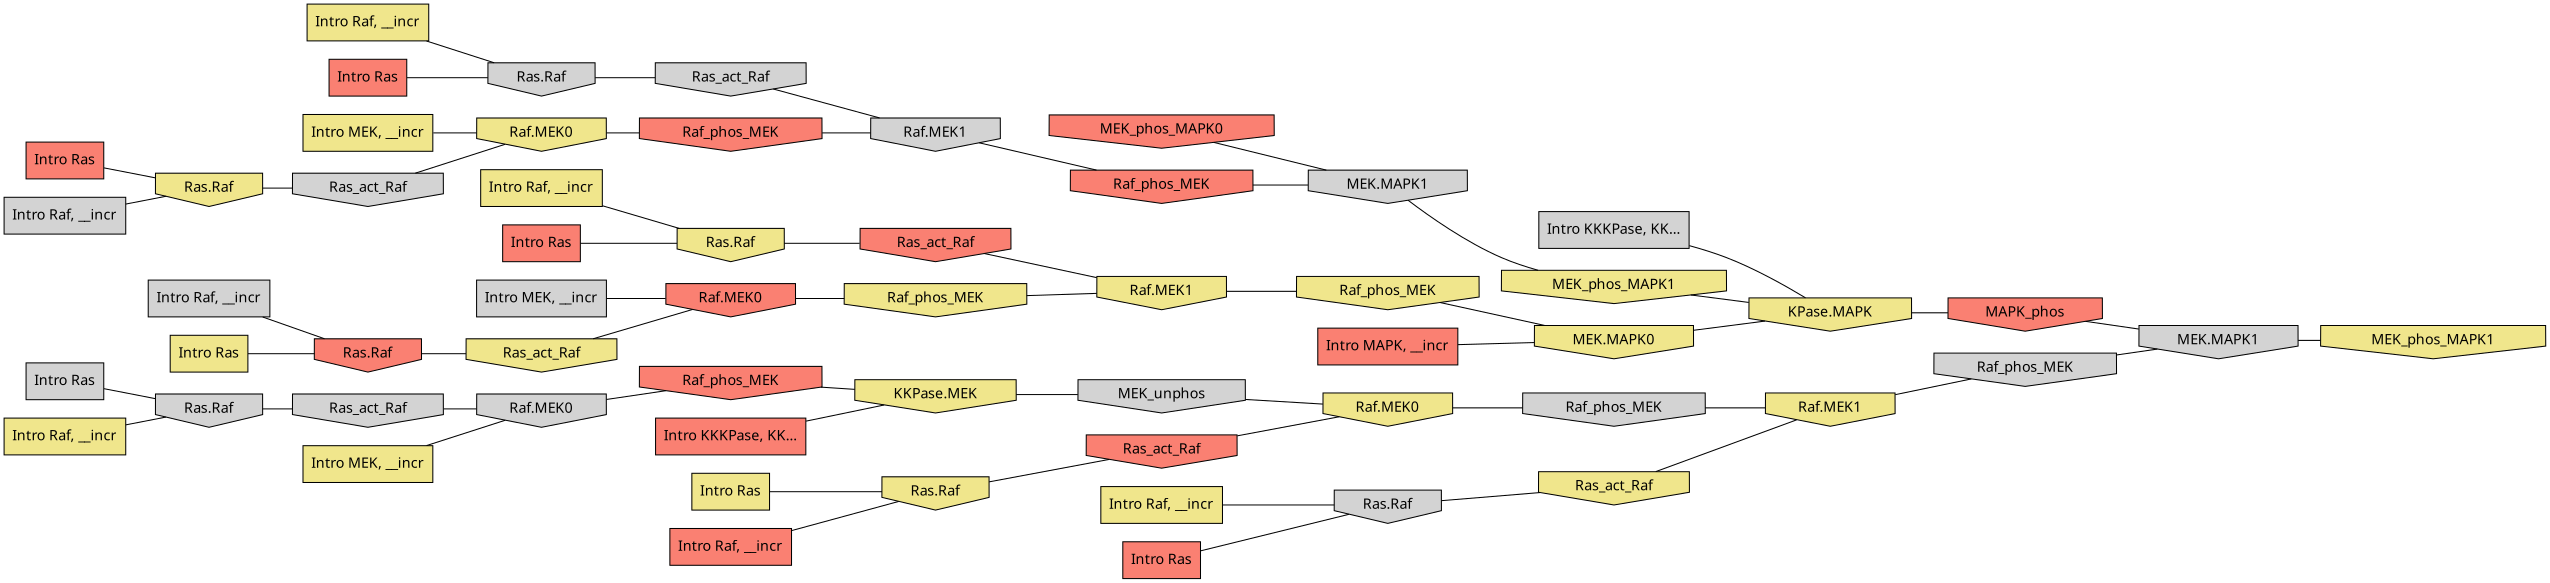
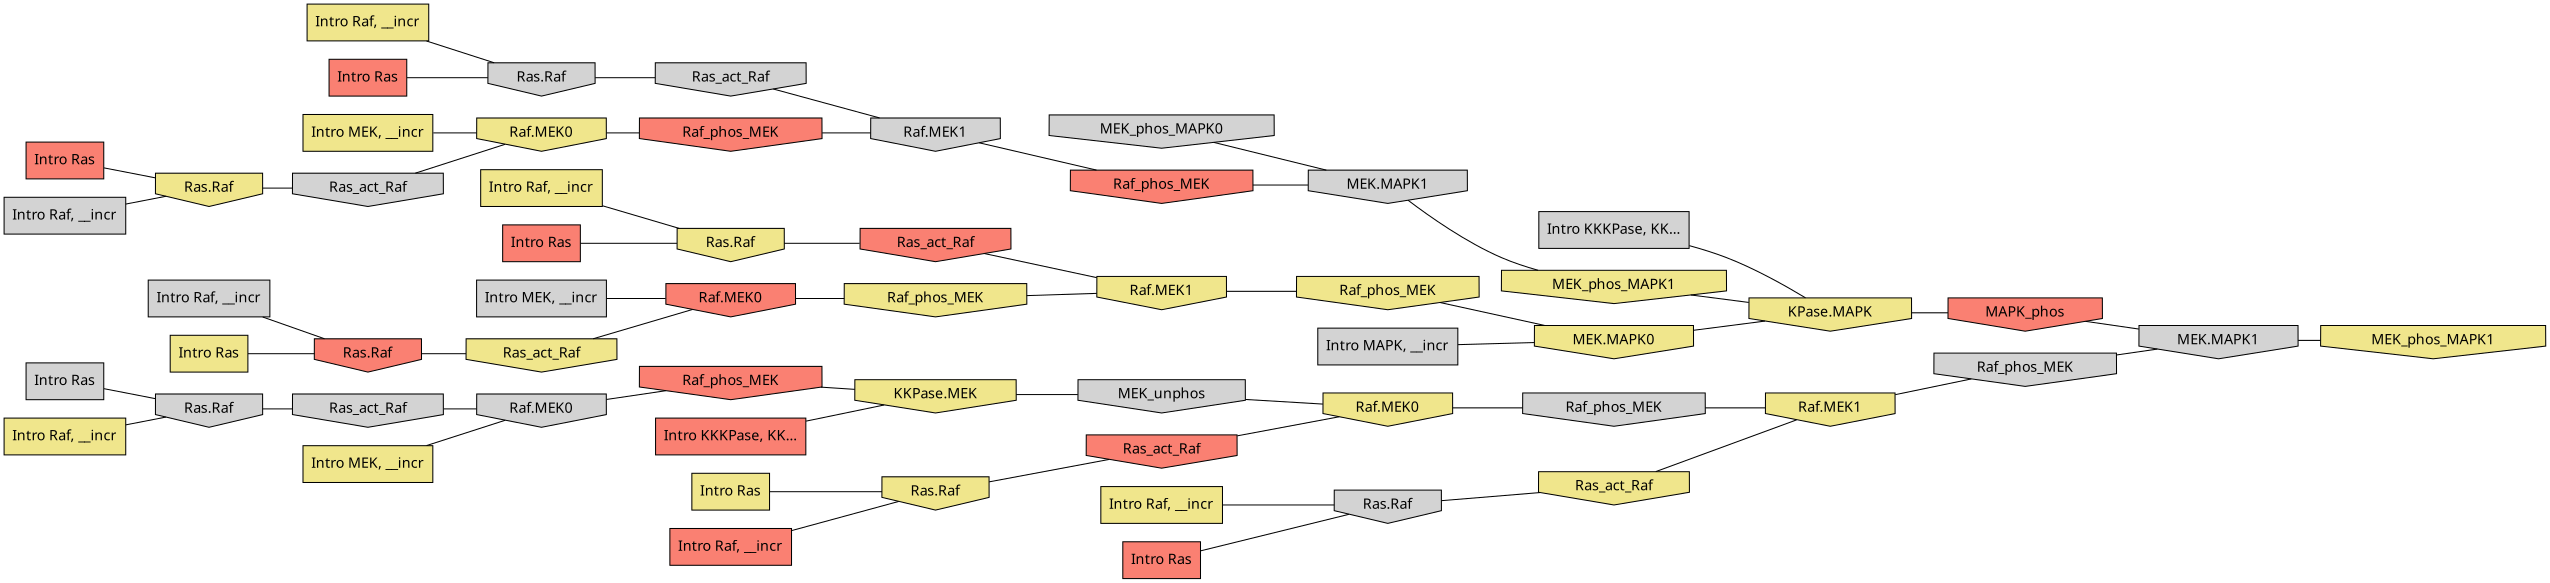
node "MEK_phos_MAPK0": fillcolor salmon -> lightgrey
node "Intro MAPK, __incr": fillcolor salmon -> lightgrey
